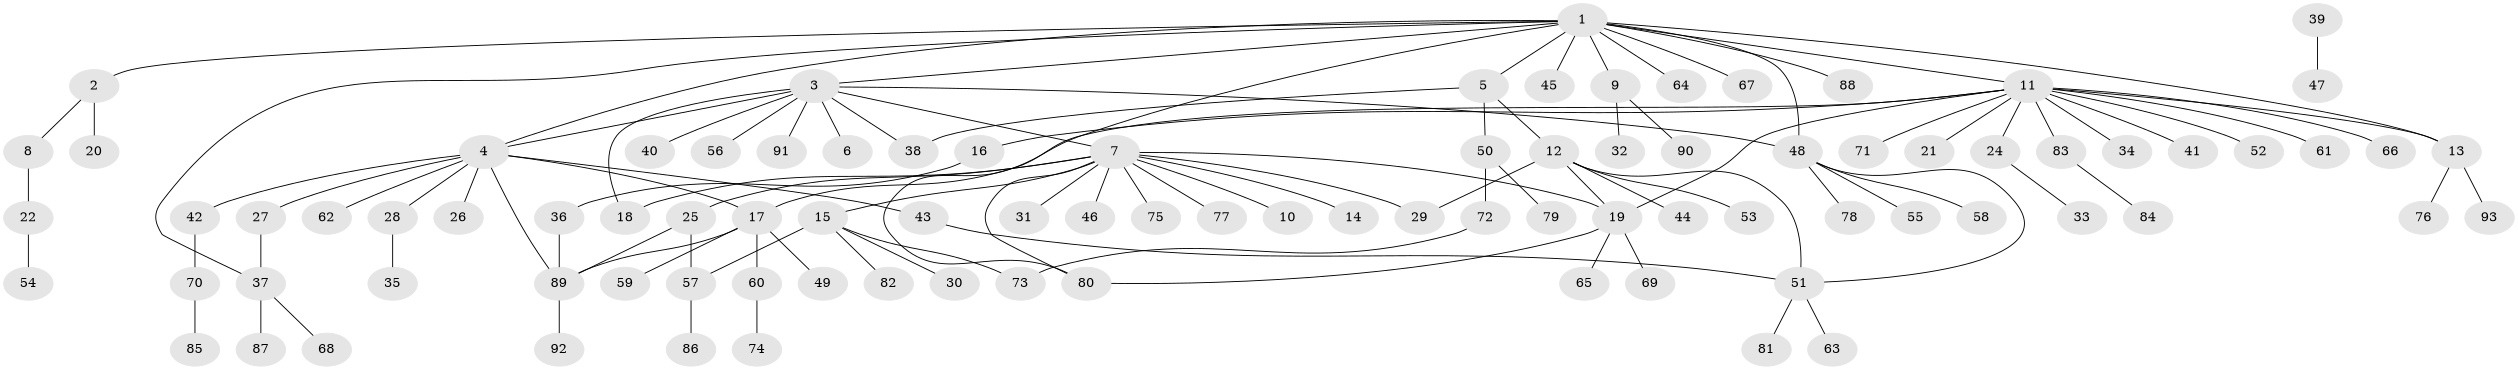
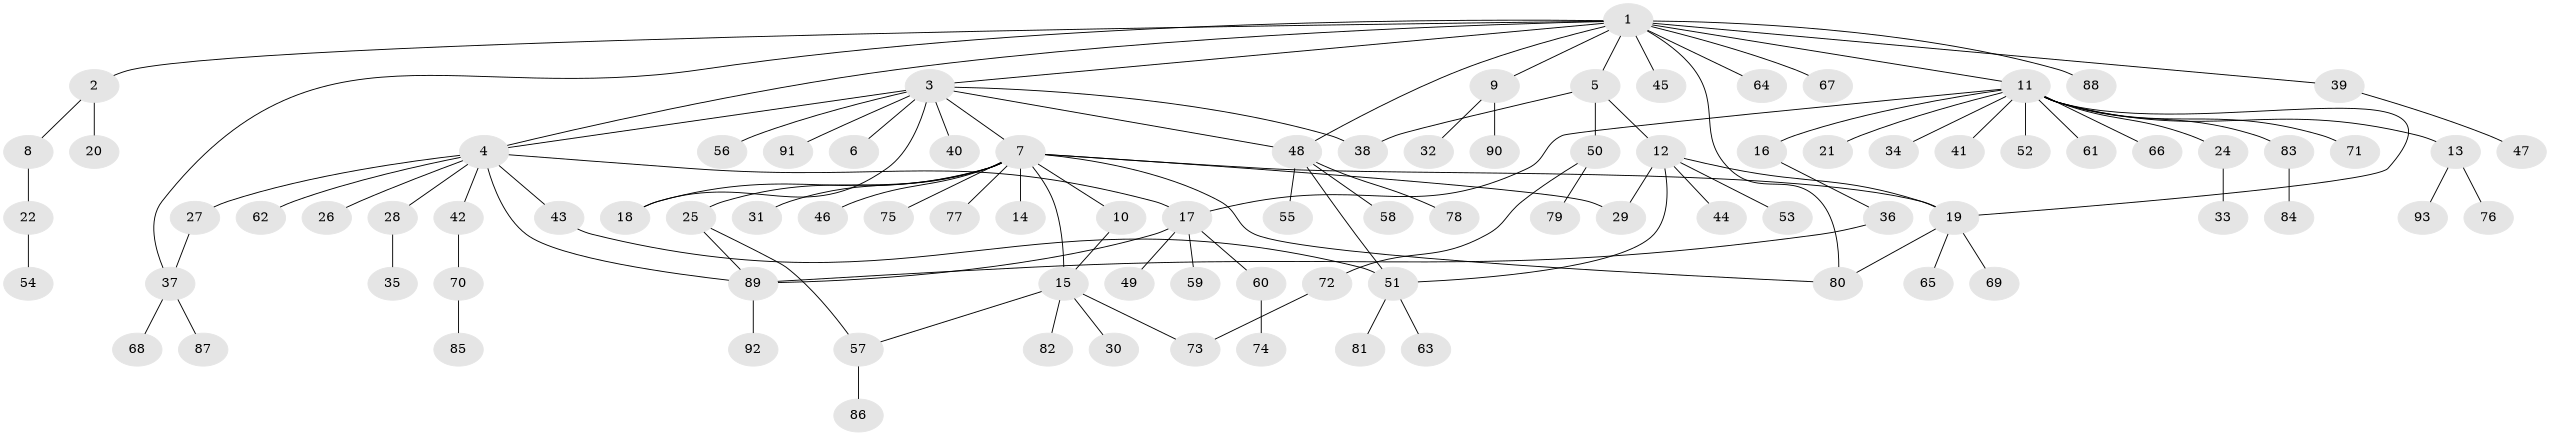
edge "1" -- "13": now "1" -- "39"
edge "10" -- "15": added
